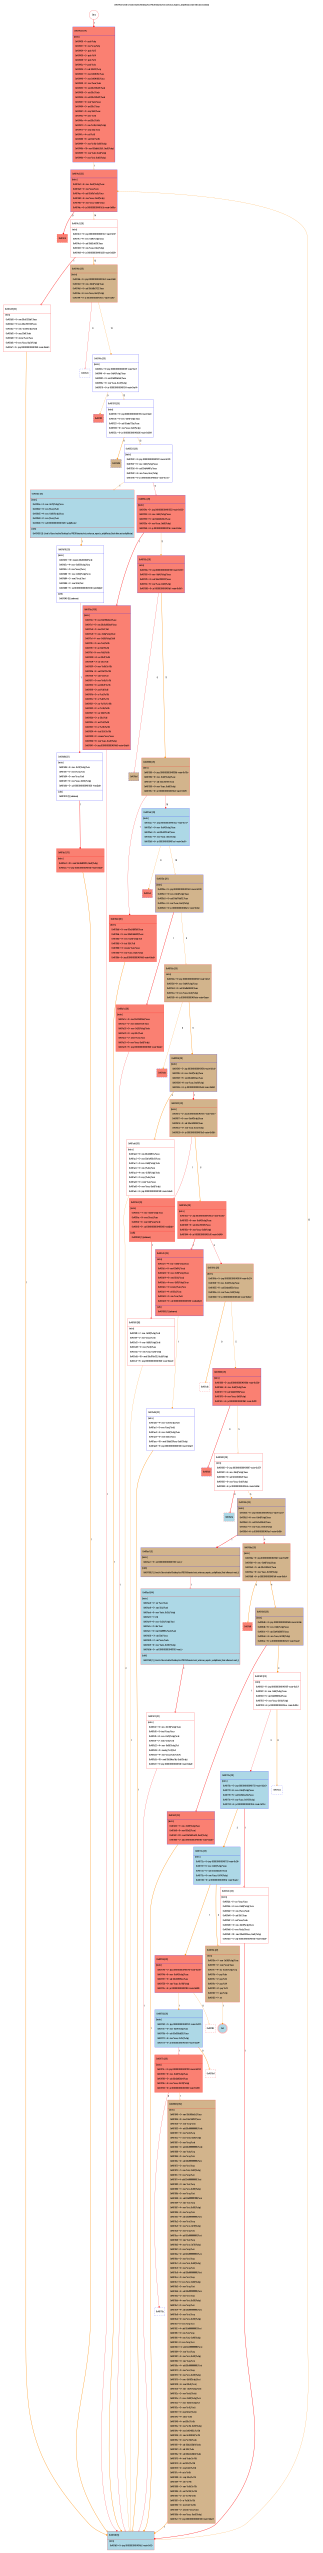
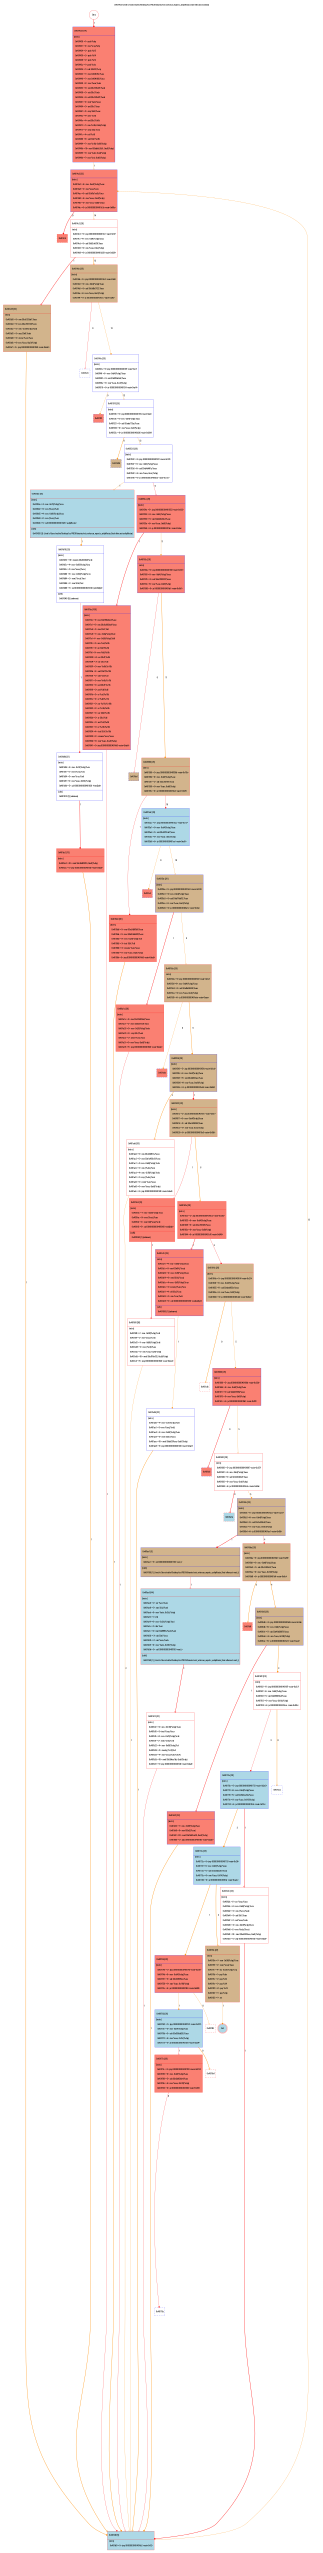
node "0x401a58 [30]": fillcolor white -> tan
node "0x401846 [352]": removed
